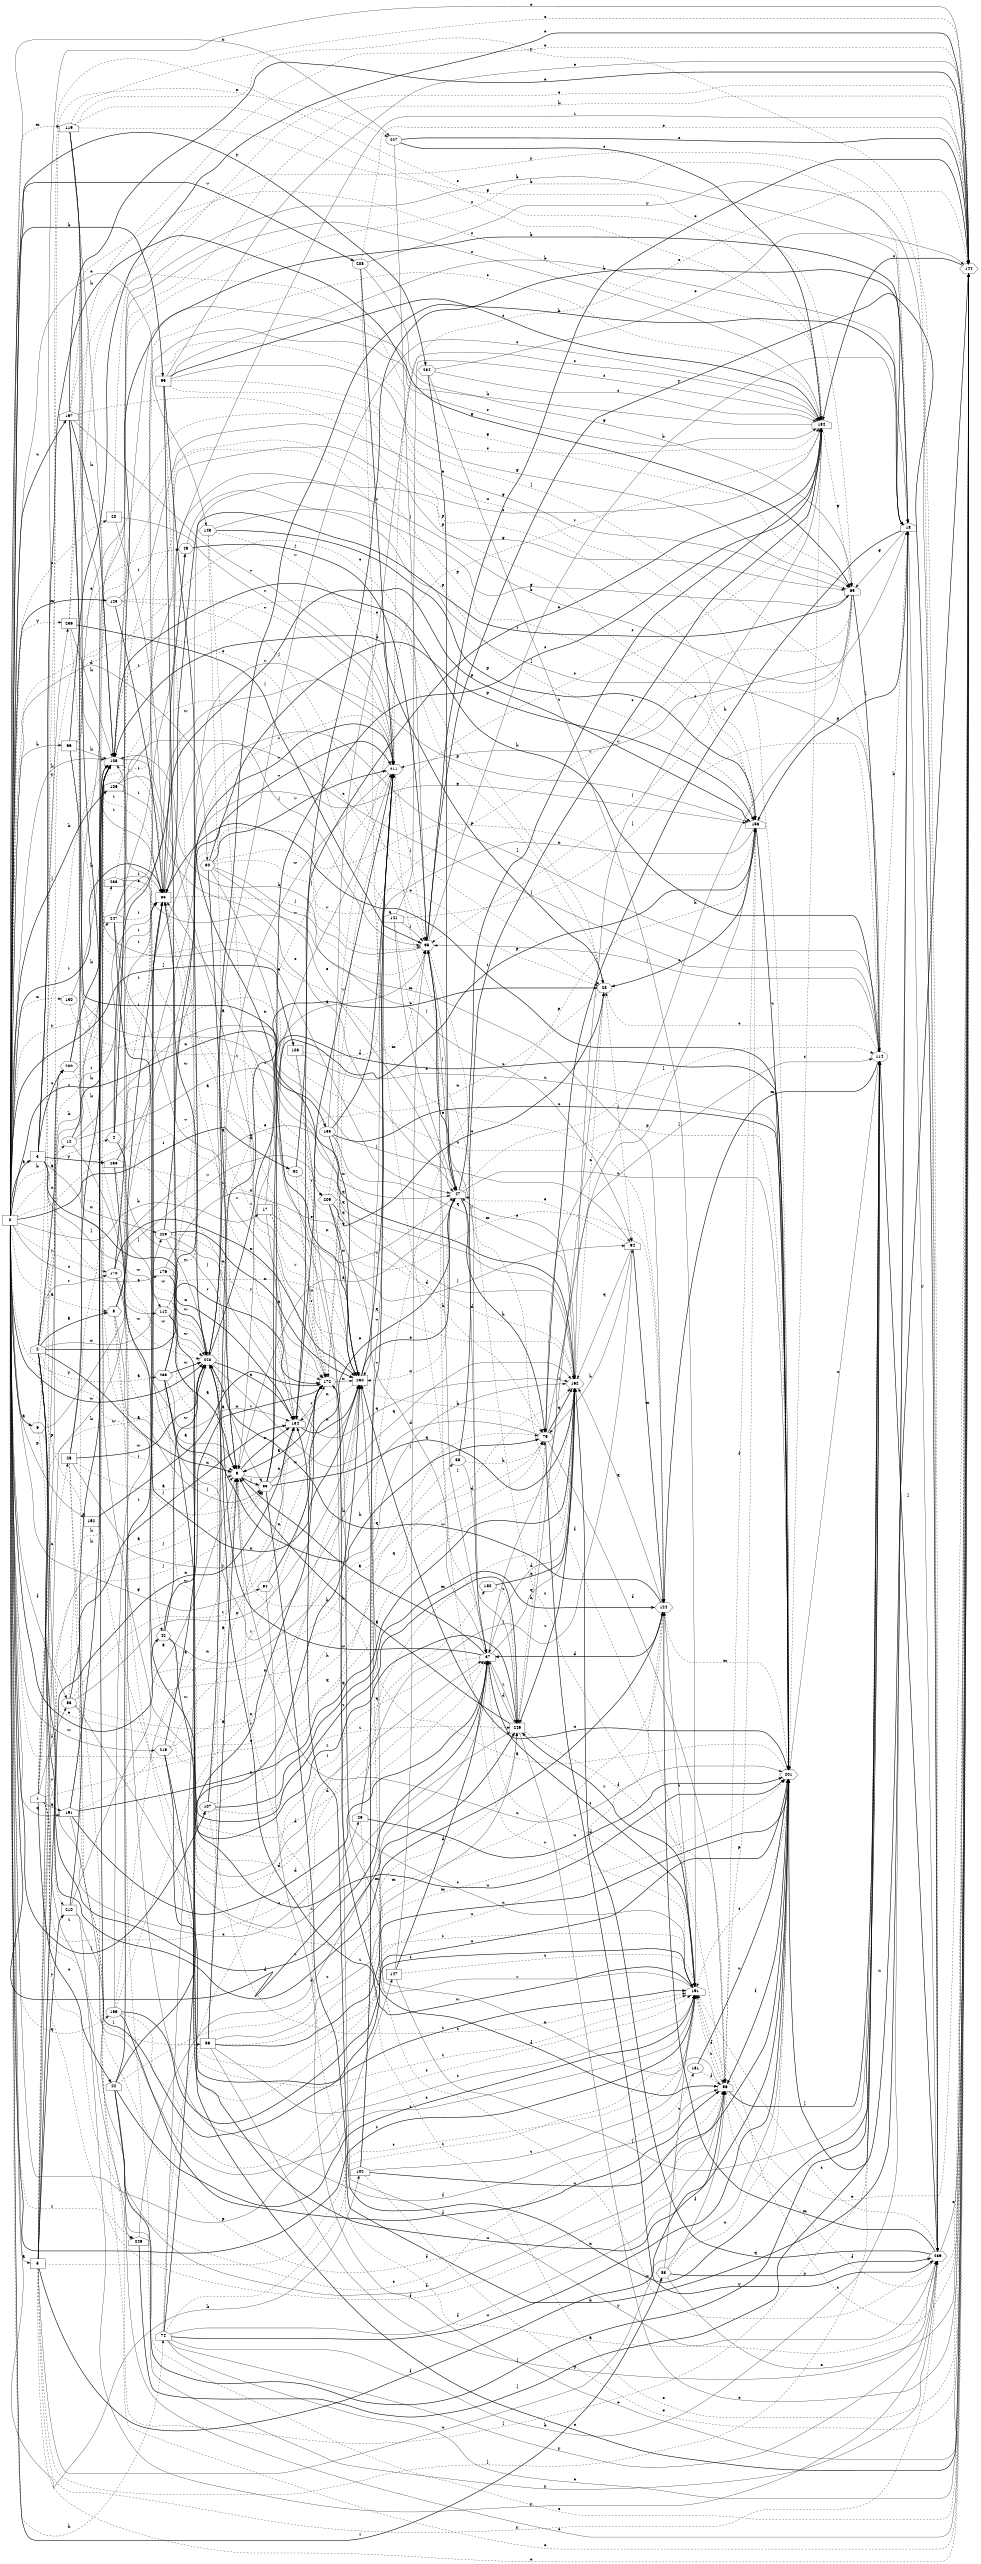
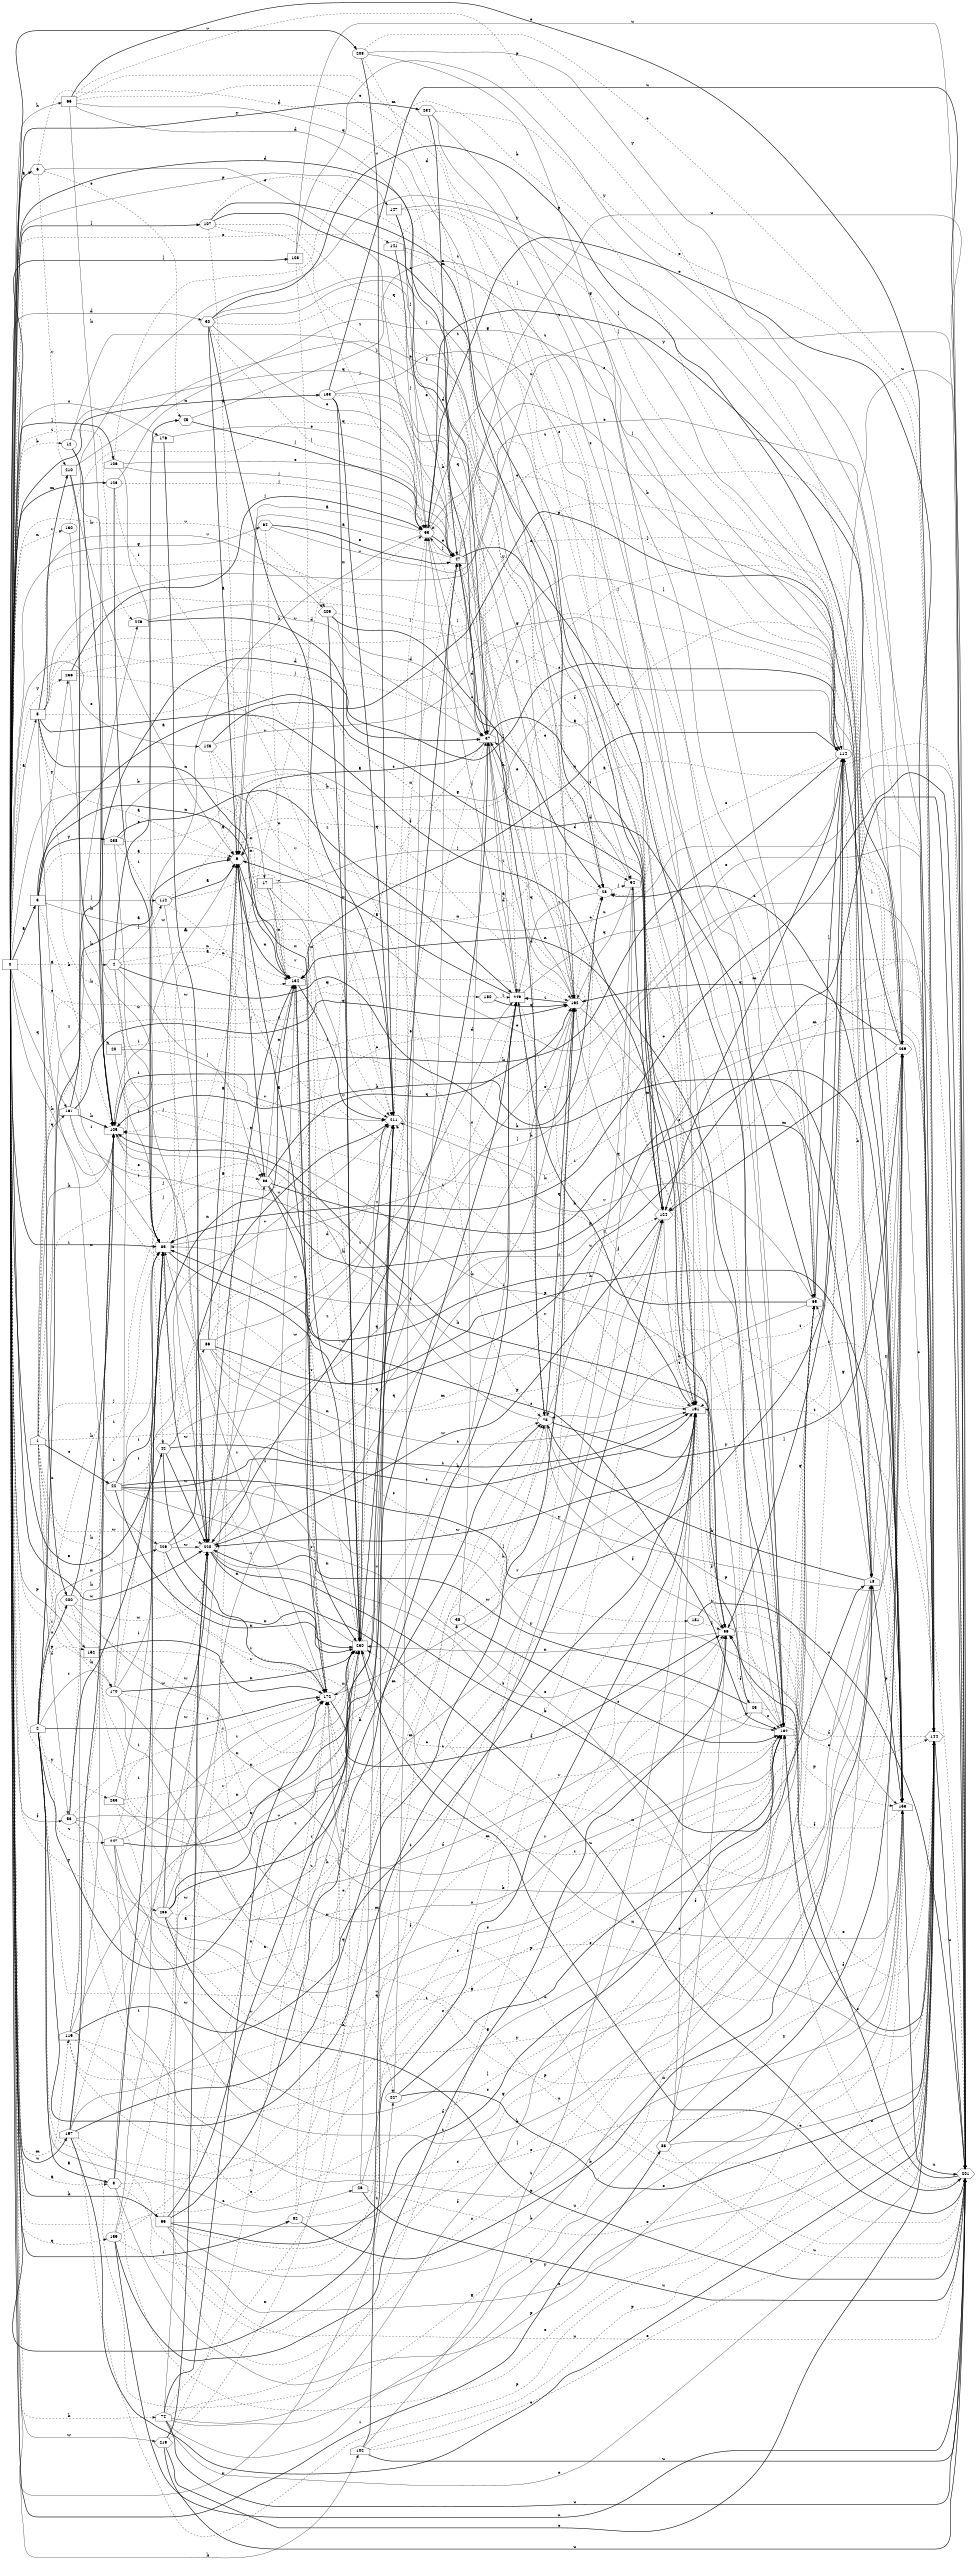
edge "234" -> "144": style solid -> dashed
edge "9" -> "230": style solid -> bold
edge "25" -> "56": reversed
